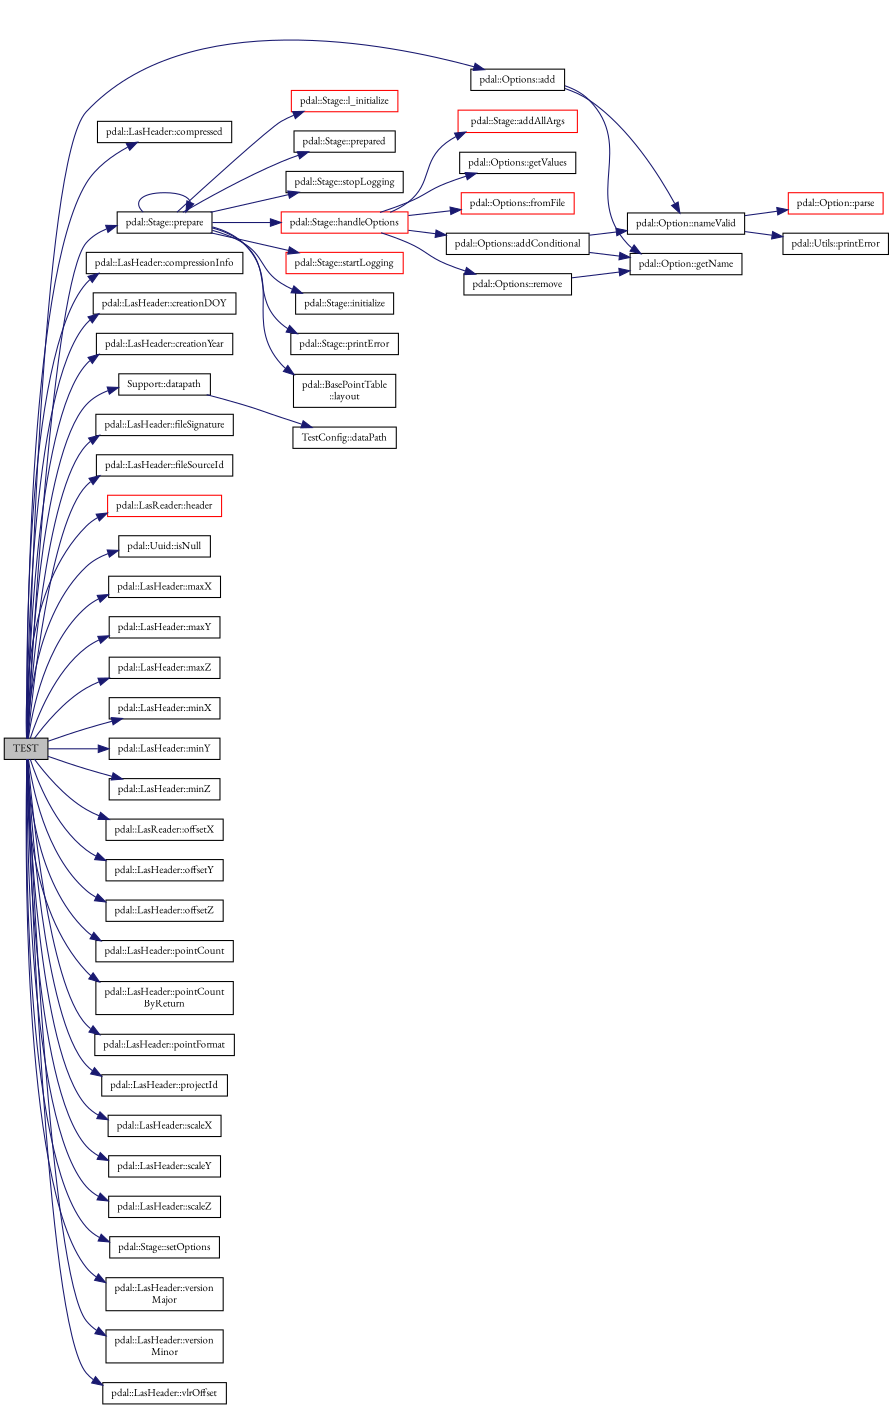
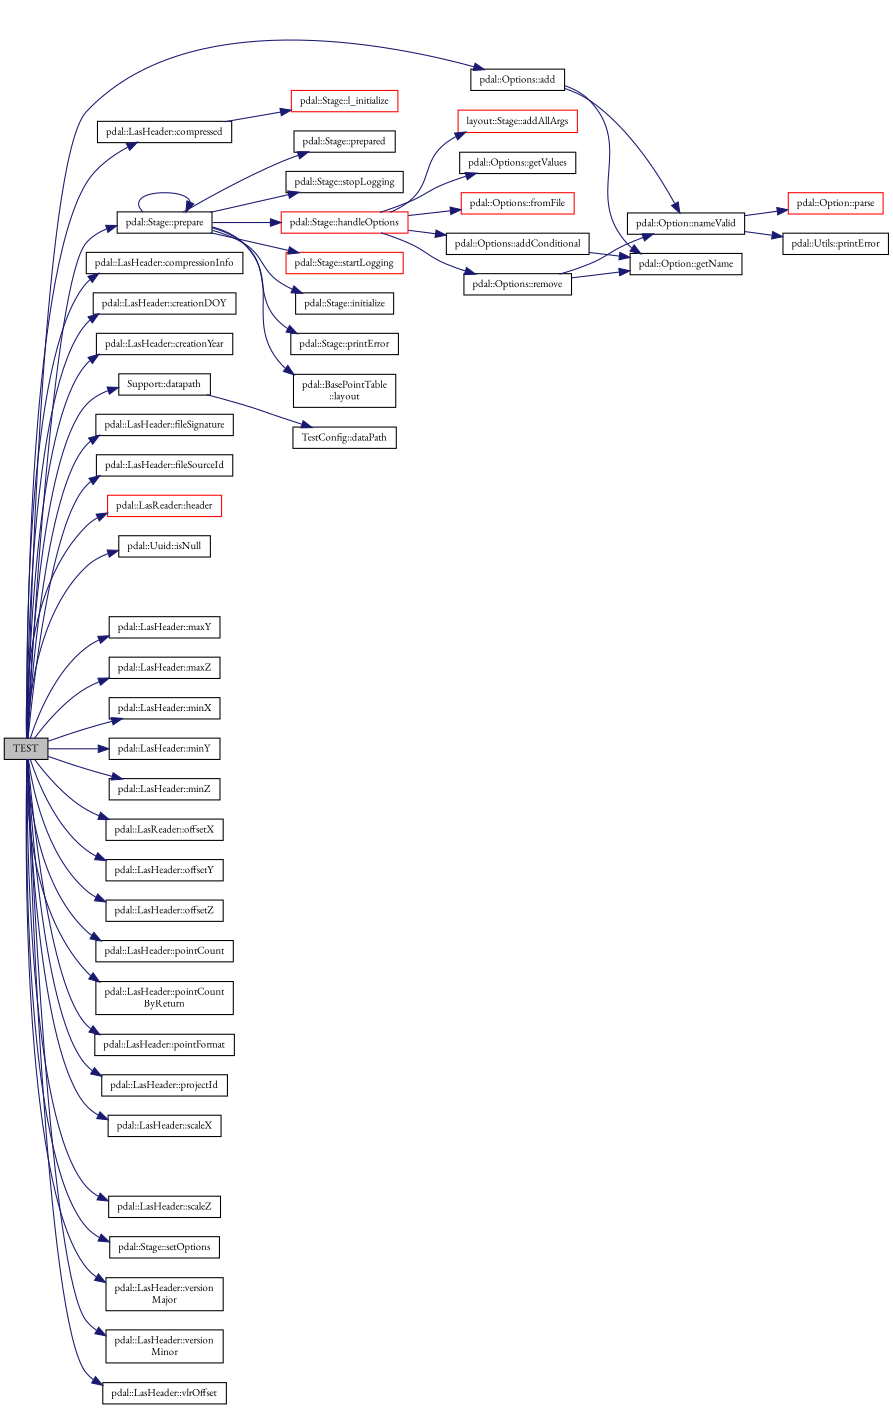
node "pdal::Stage::addAllArgs": label "pdal::Stage::addAllArgs" -> "layout::Stage::addAllArgs"
edge "pdal::Stage::prepare" -> "pdal::Stage::l_initialize": now "pdal::LasHeader::compressed" -> "pdal::Stage::l_initialize"
edge "pdal::Options::addConditional" -> "pdal::Option::nameValid": now "pdal::Options::remove" -> "pdal::Option::nameValid"
node "pdal::LasHeader::maxX": removed
node "pdal::LasHeader::scaleY": removed
